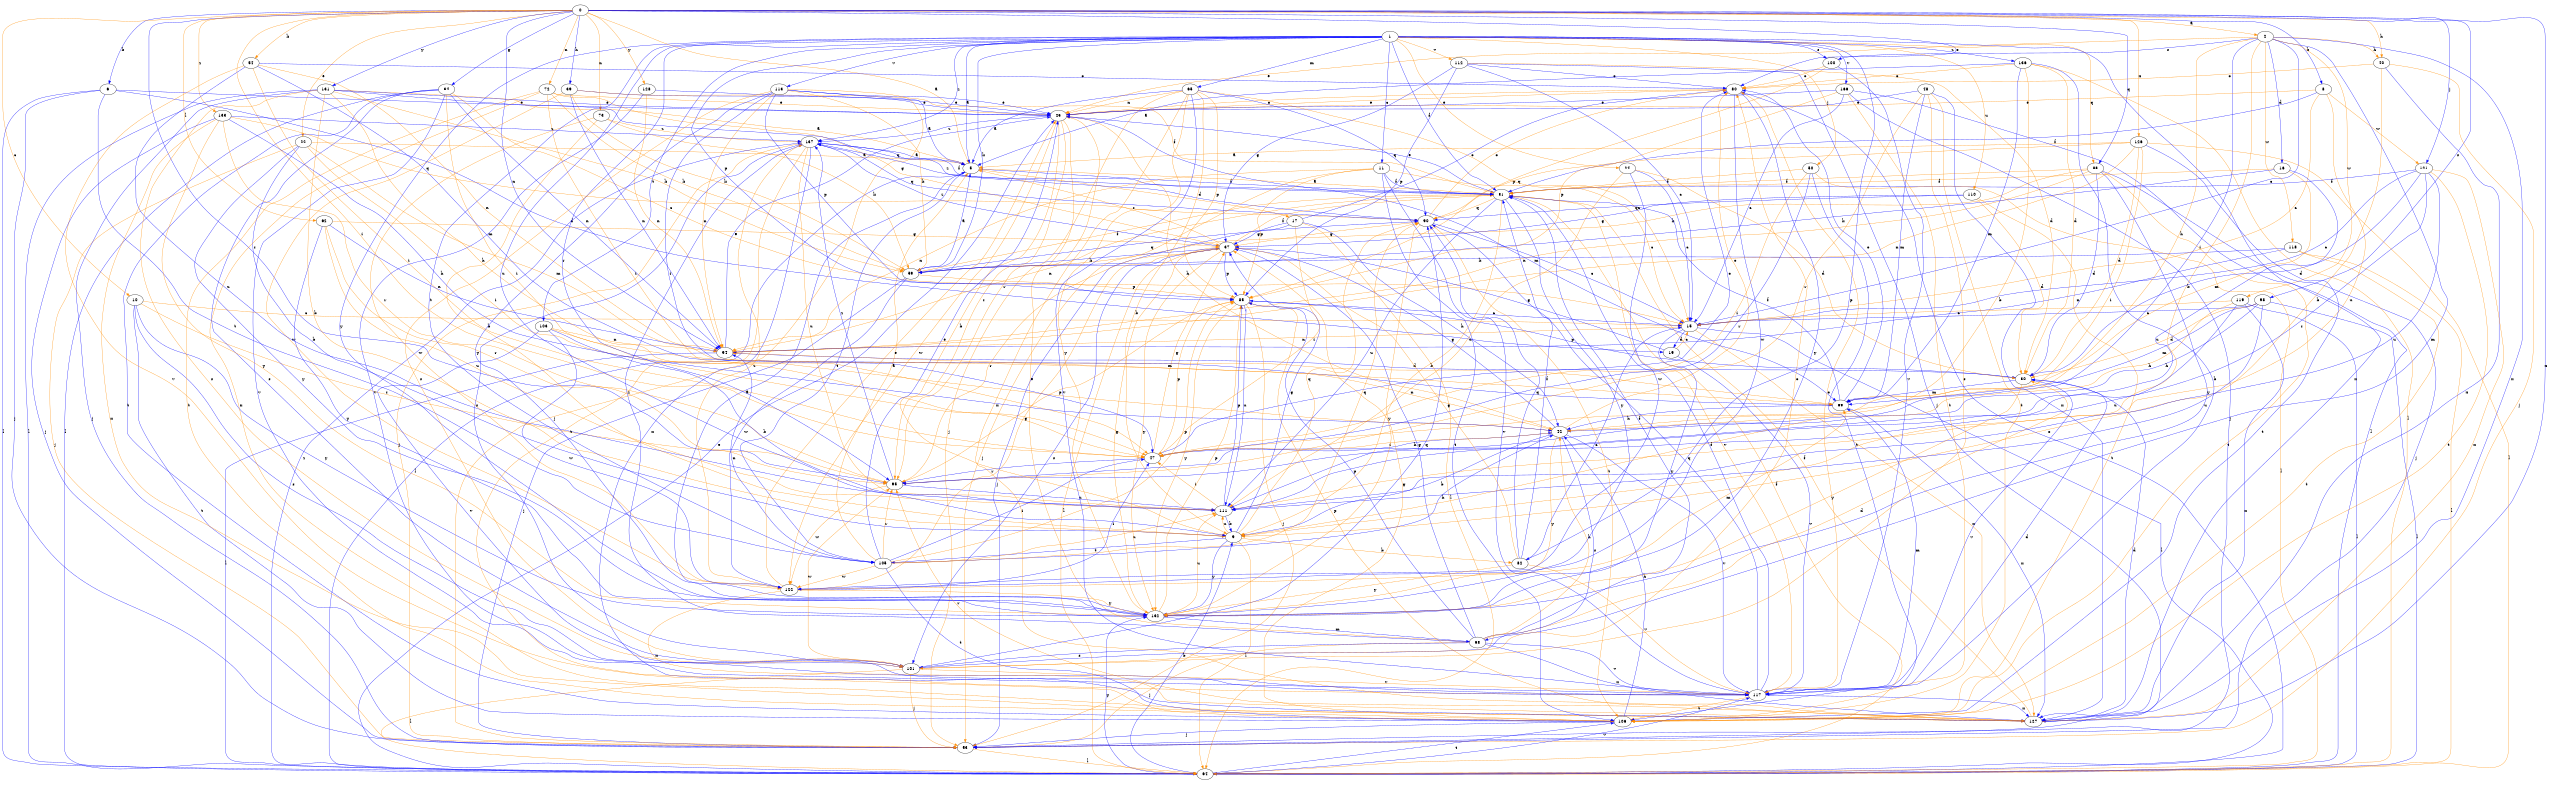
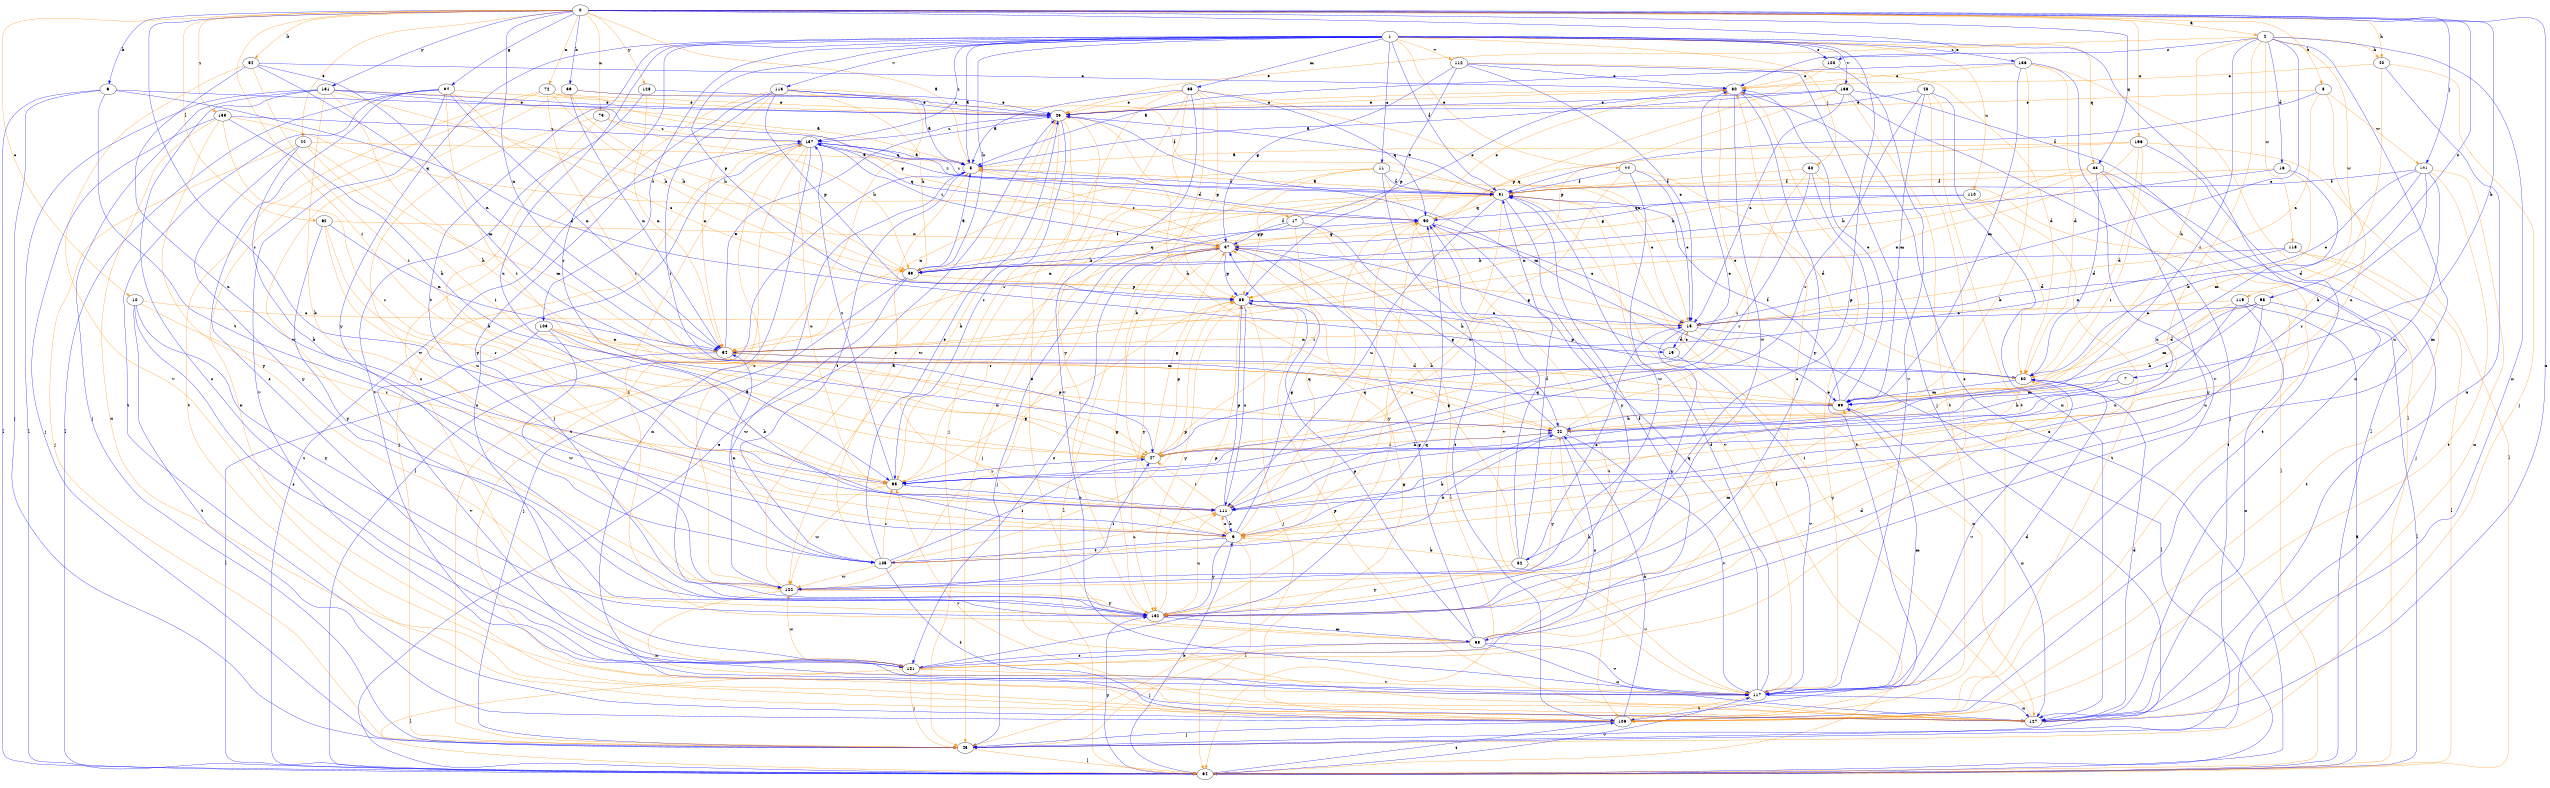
edge "0" -> "8": color blue -> darkorange
edge "65" -> "25": label "n" -> "e"
edge "34" -> "25": added, label "e"
edge "166" -> "5": added, label "a"
node "126": label "126" -> "196"
edge "137" -> "31": label "f" -> "r"
edge "24" -> "31": added, label "f"
edge "54" -> "94": color darkorange -> blue
edge "62" -> "37": label "g" -> "x"
edge "25" -> "95": color darkorange -> blue
node "7": added
edge "136" -> "117": label "b" -> "v"
edge "48" -> "95": color darkorange -> blue
edge "127" -> "31": label "f" -> "i"
edge "131" -> "101": color darkorange -> blue
edge "11" -> "117": color blue -> darkorange
edge "119" -> "64": label "l" -> "a"
edge "9" -> "82": reversed
edge "101" -> "95": now "101" -> "122"
edge "68" -> "137": color blue -> darkorange
node "53": label "53" -> "43"
